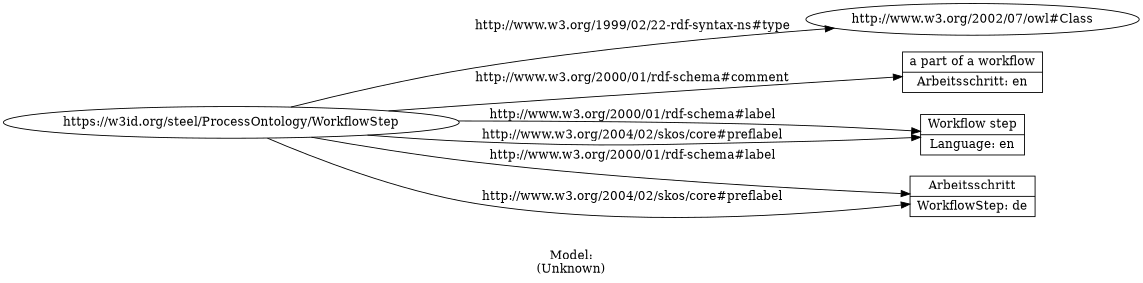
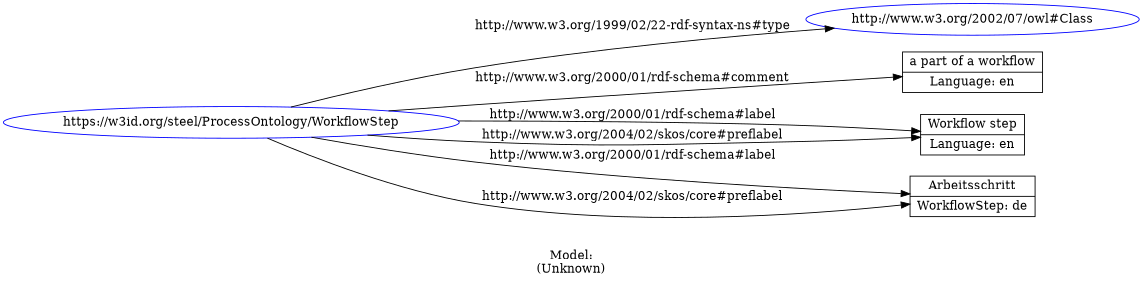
node "http://www.w3.org/2002/07/owl#Class": color black -> blue
node "a part of a workflow": text "Arbeitsschritt: en" -> "Language: en"
node "https://w3id.org/steel/ProcessOntology/WorkflowStep": color black -> blue
